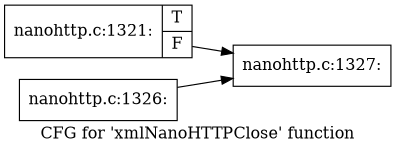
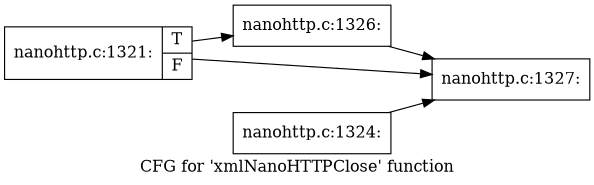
edge "nanohttp.c:1321:" -> "nanohttp.c:1326:": added
node "nanohttp.c:1324:": added
